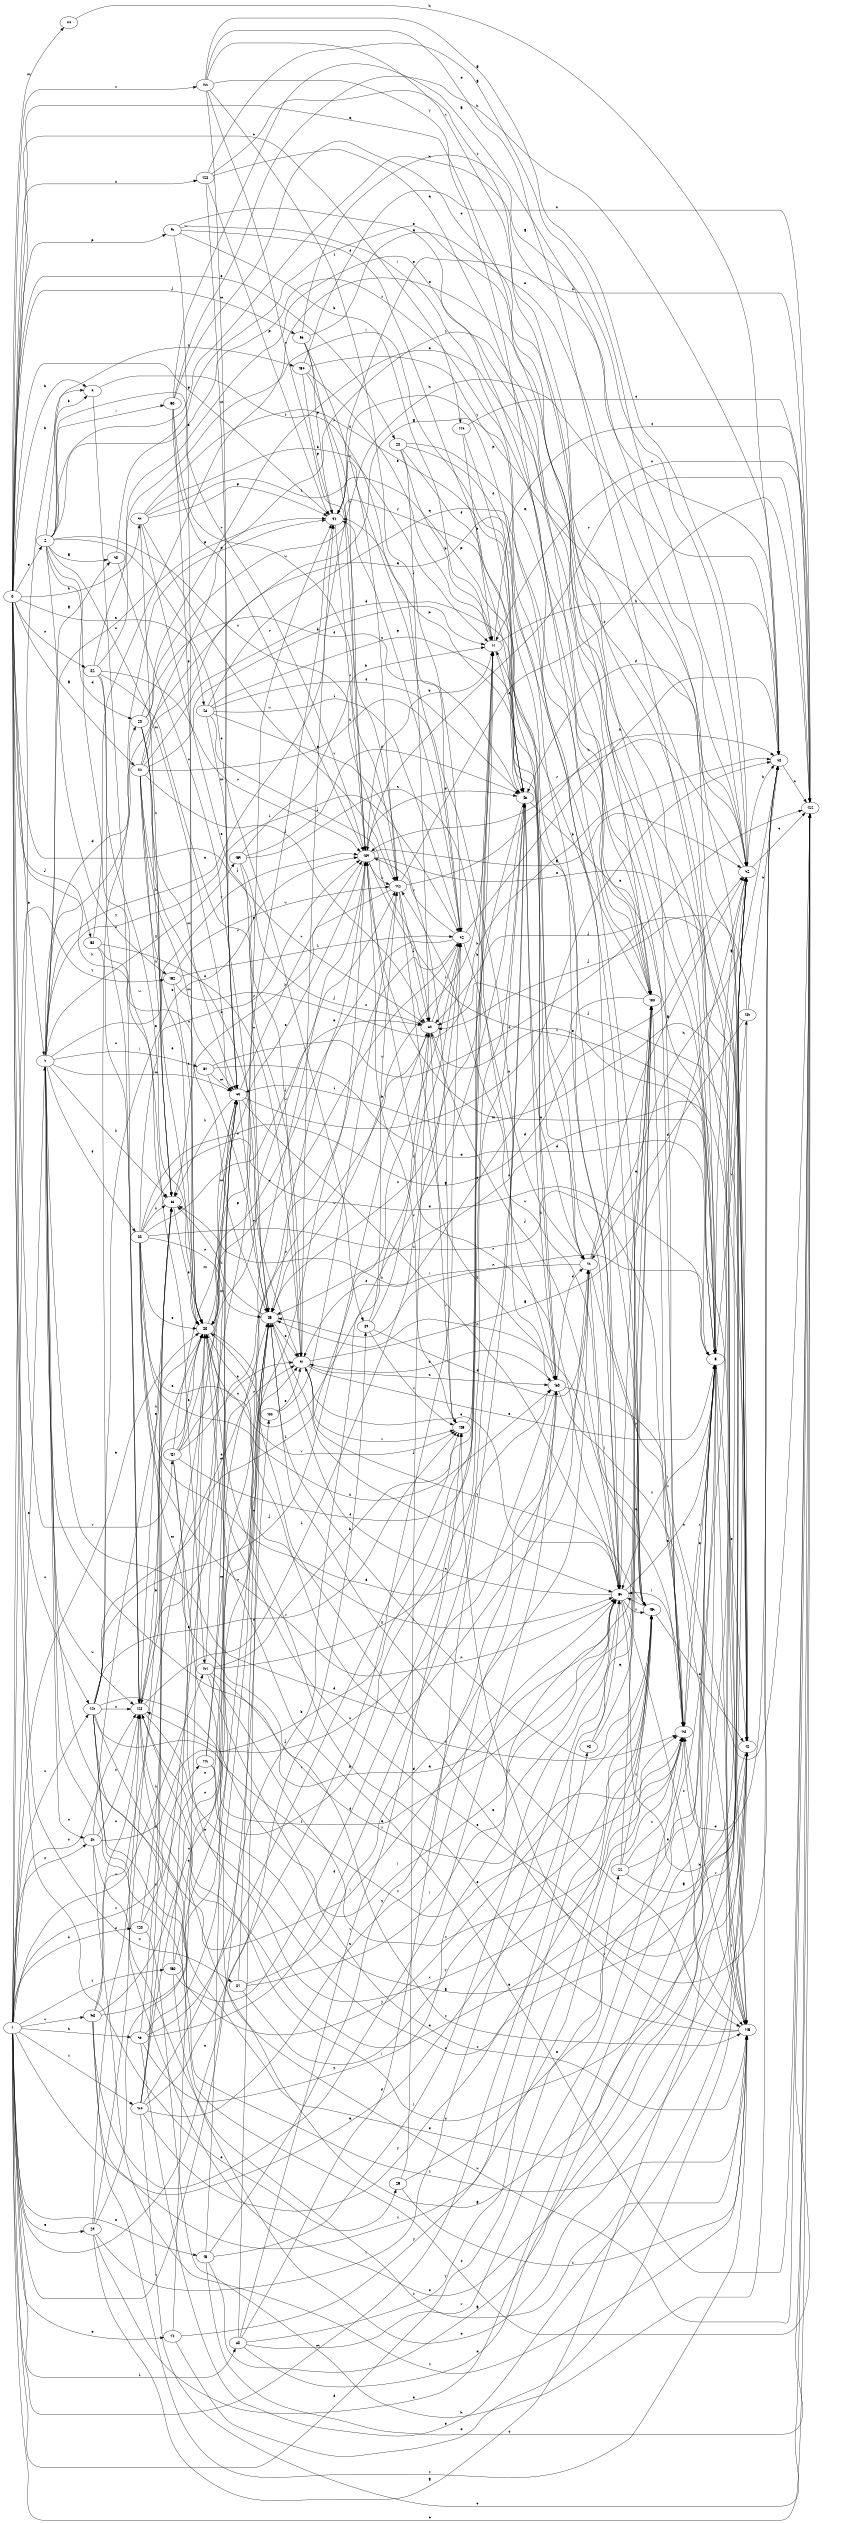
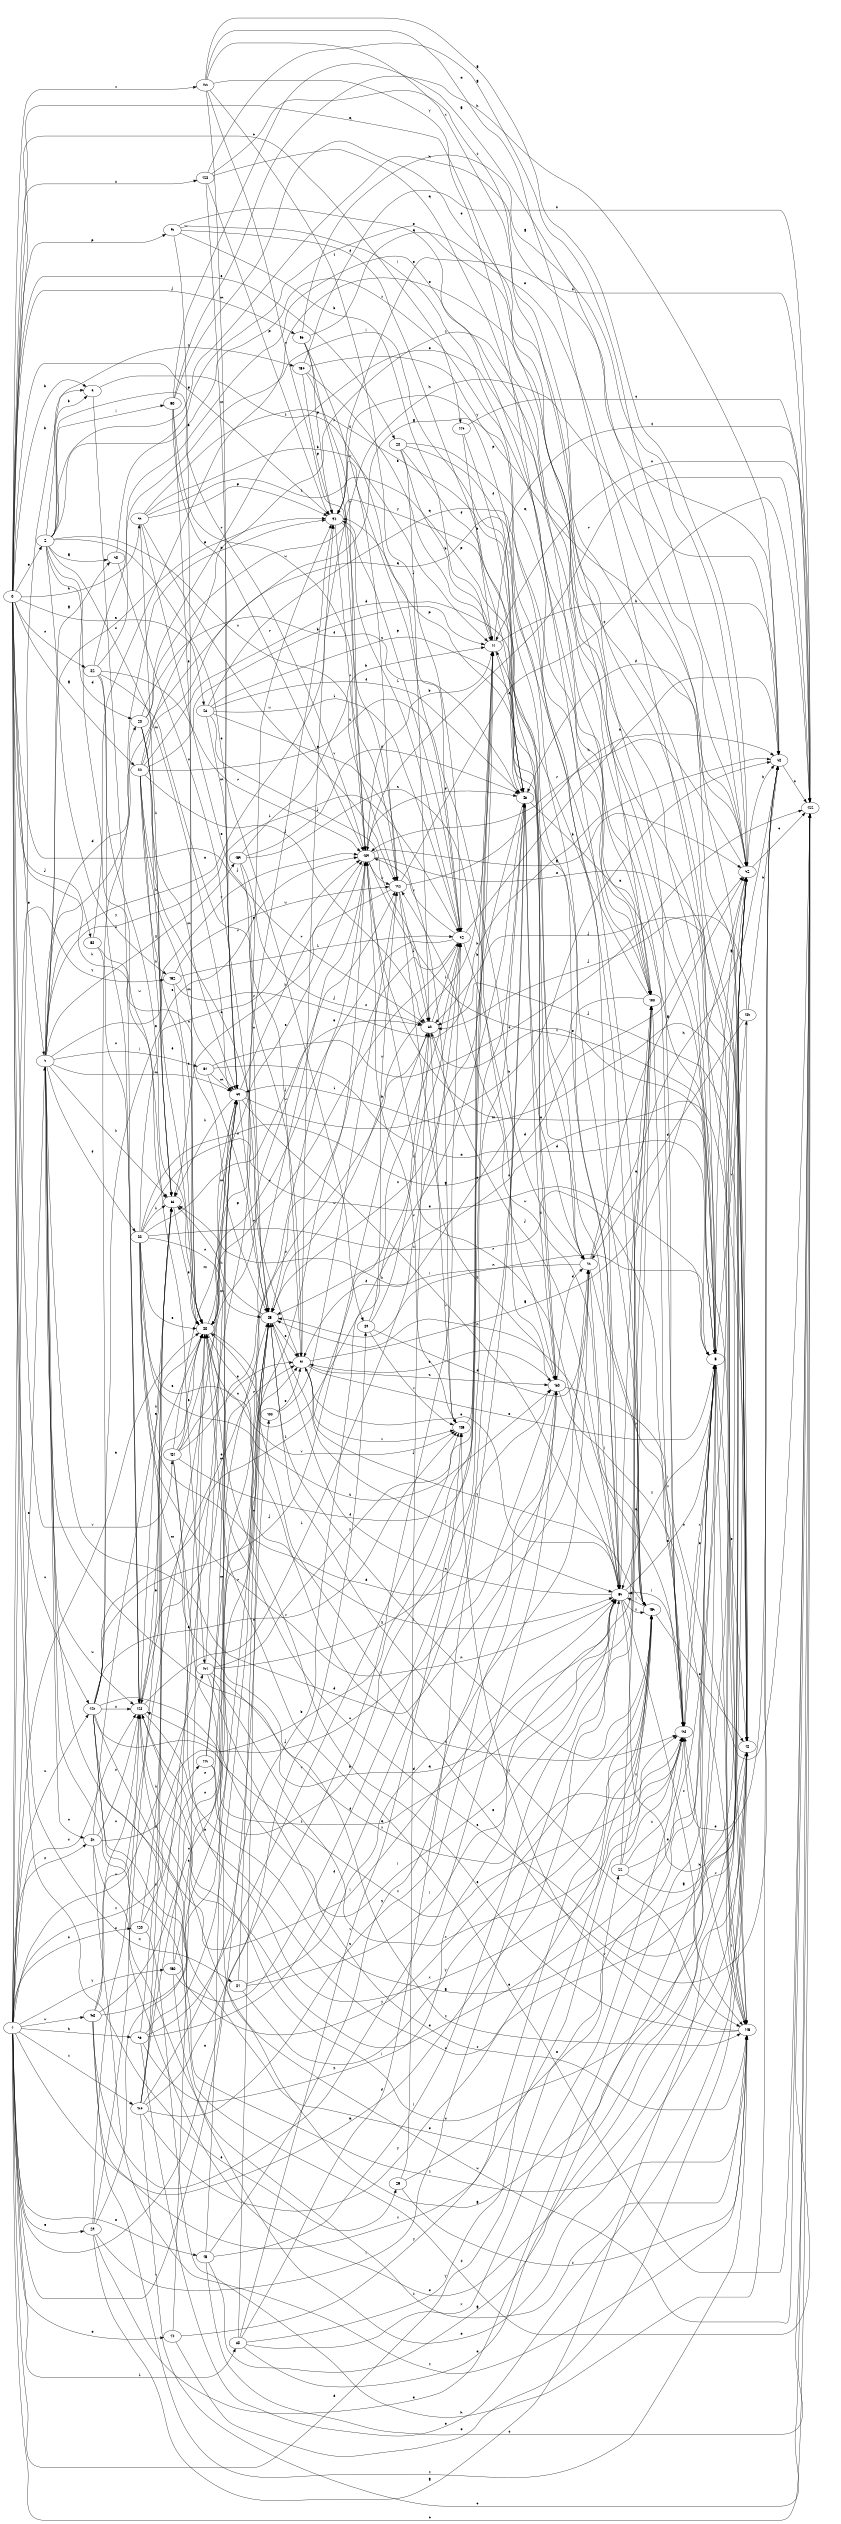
node "77": removed
edge "97" -> "72": added, label "l"
edge "58" -> "91": removed, label "o"
edge "141" -> "11": label "b" -> "y"
node "78": removed
